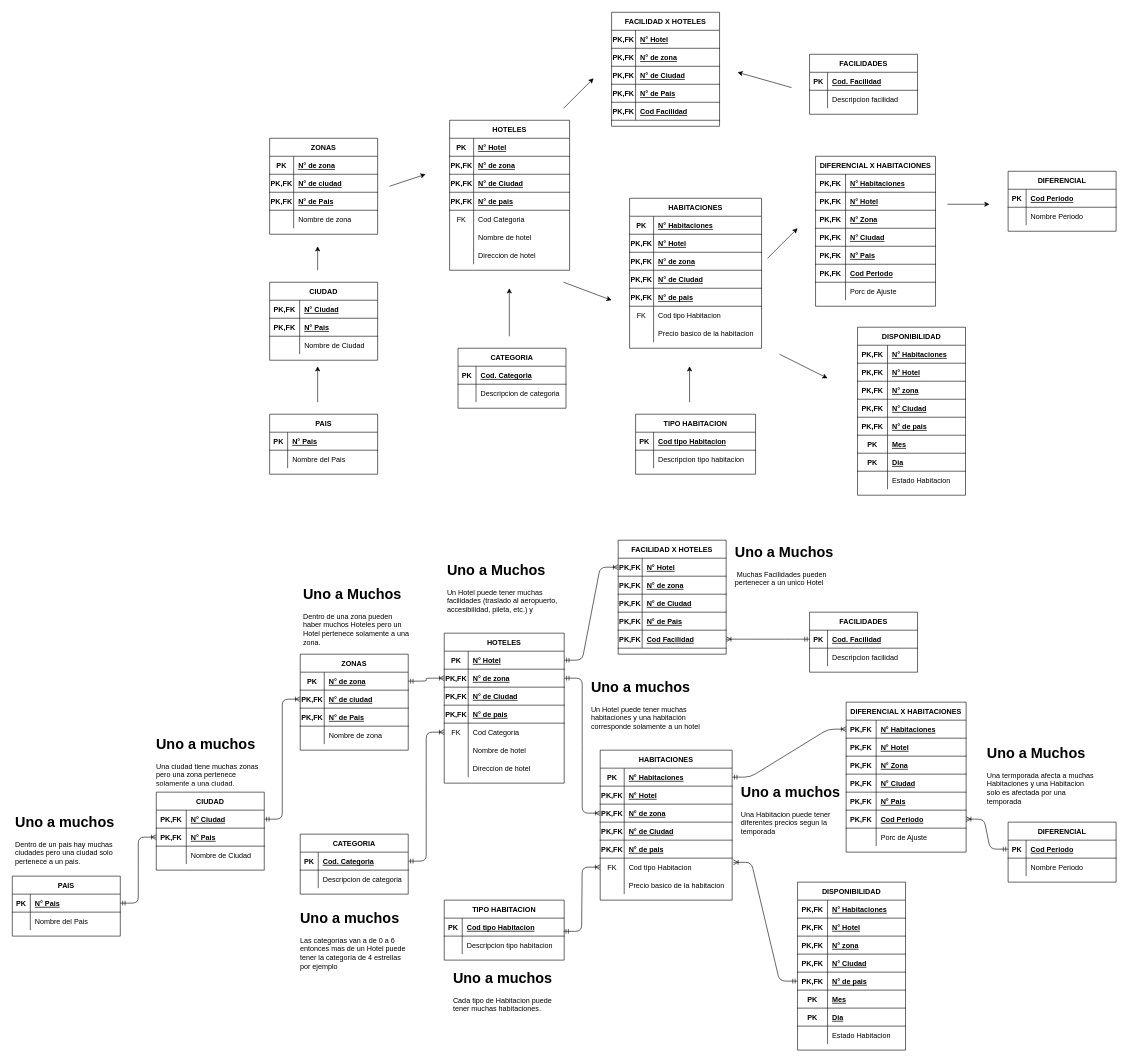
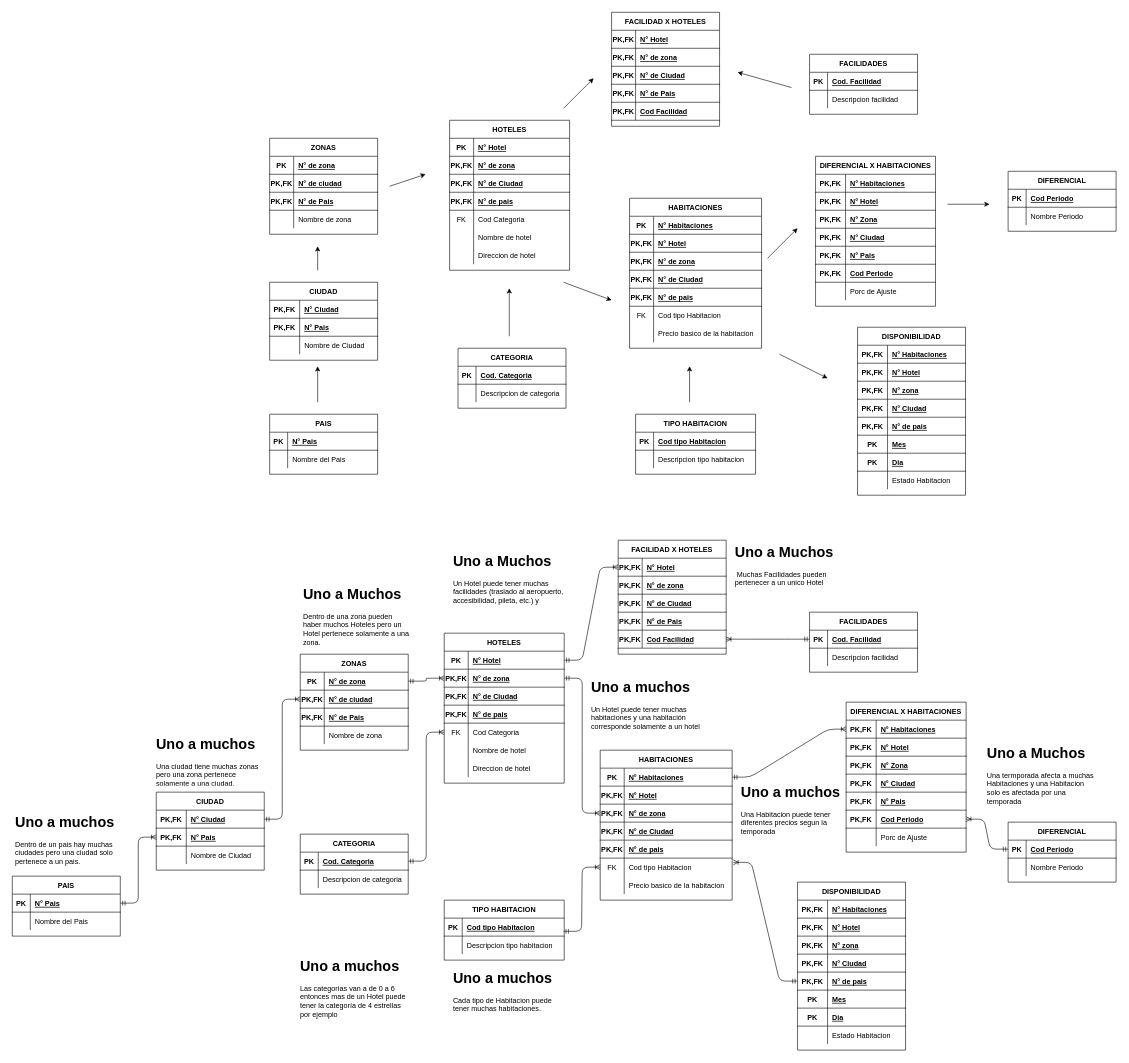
node "Uno a MuchosUn Hotel puede tener muchas facilidades (traslado al aeropuerto, accesibilidad, pileta, etc.) y": moved (510, 588) -> (516, 579)
node "Uno a muchosLas categorías van a de 0 a 6 entonces mas de un Hotel puede tener la categoría de 4 estrellas por ejemplo": moved (354, 939) -> (354, 987)
